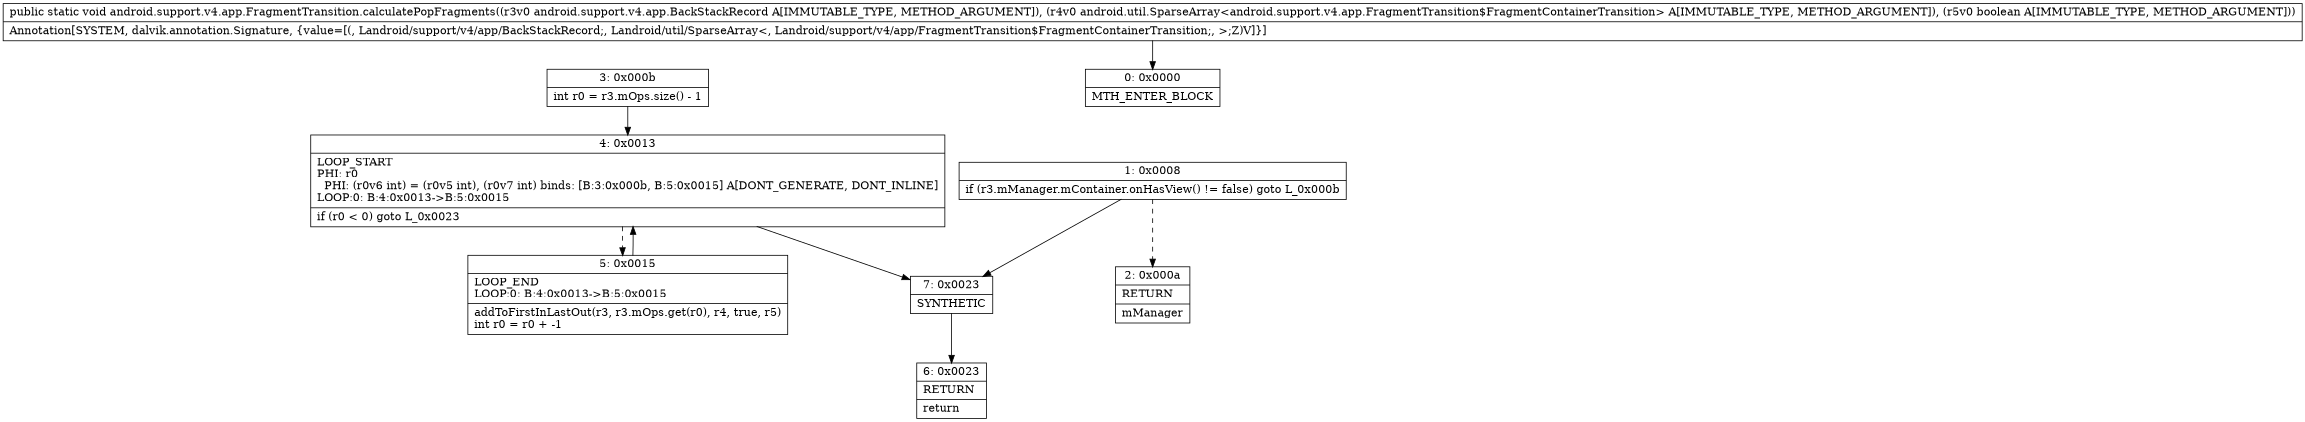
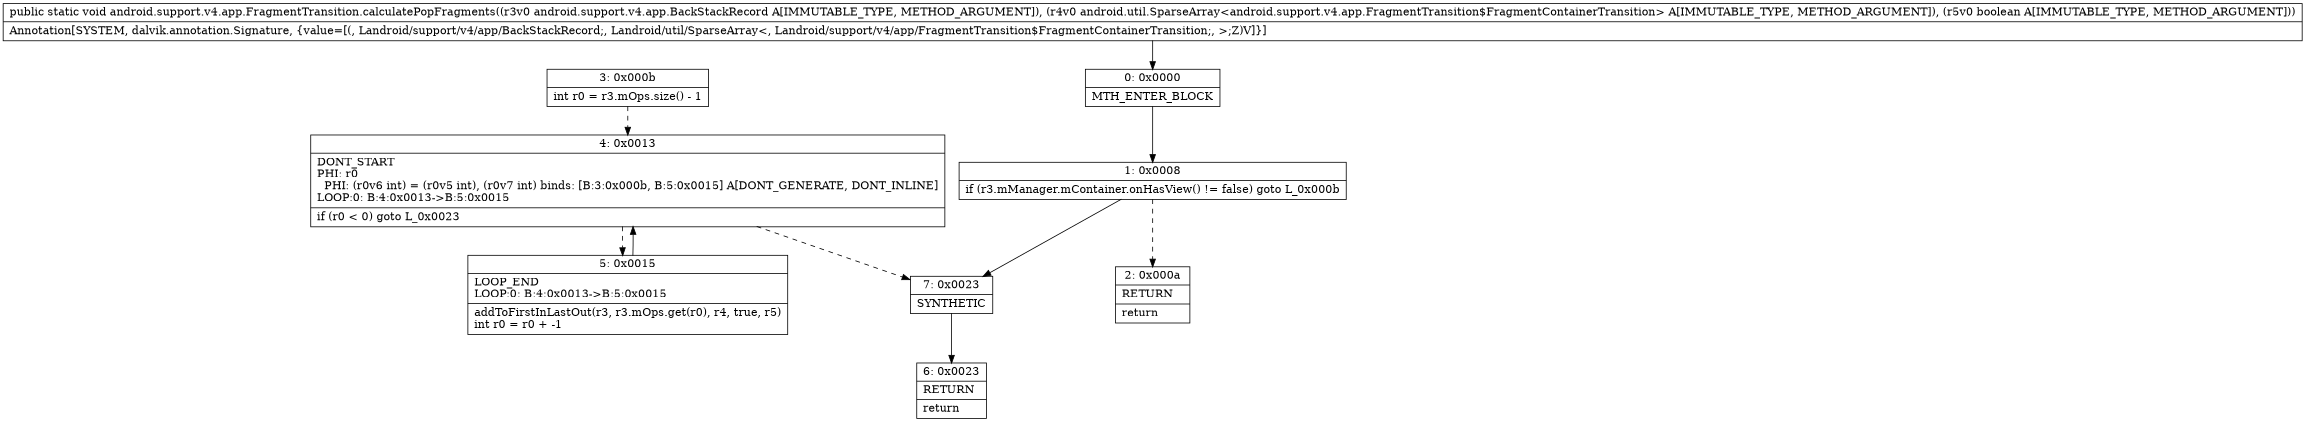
edge "3: 0x000b" -> "4: 0x0013": style solid -> dashed
edge "0: 0x0000" -> "1: 0x0008": added
node "4: 0x0013": text "LOOP_START" -> "DONT_START"
edge "4: 0x0013" -> "7: 0x0023": style solid -> dashed
node "2: 0x000a": text "mManager" -> "return"
